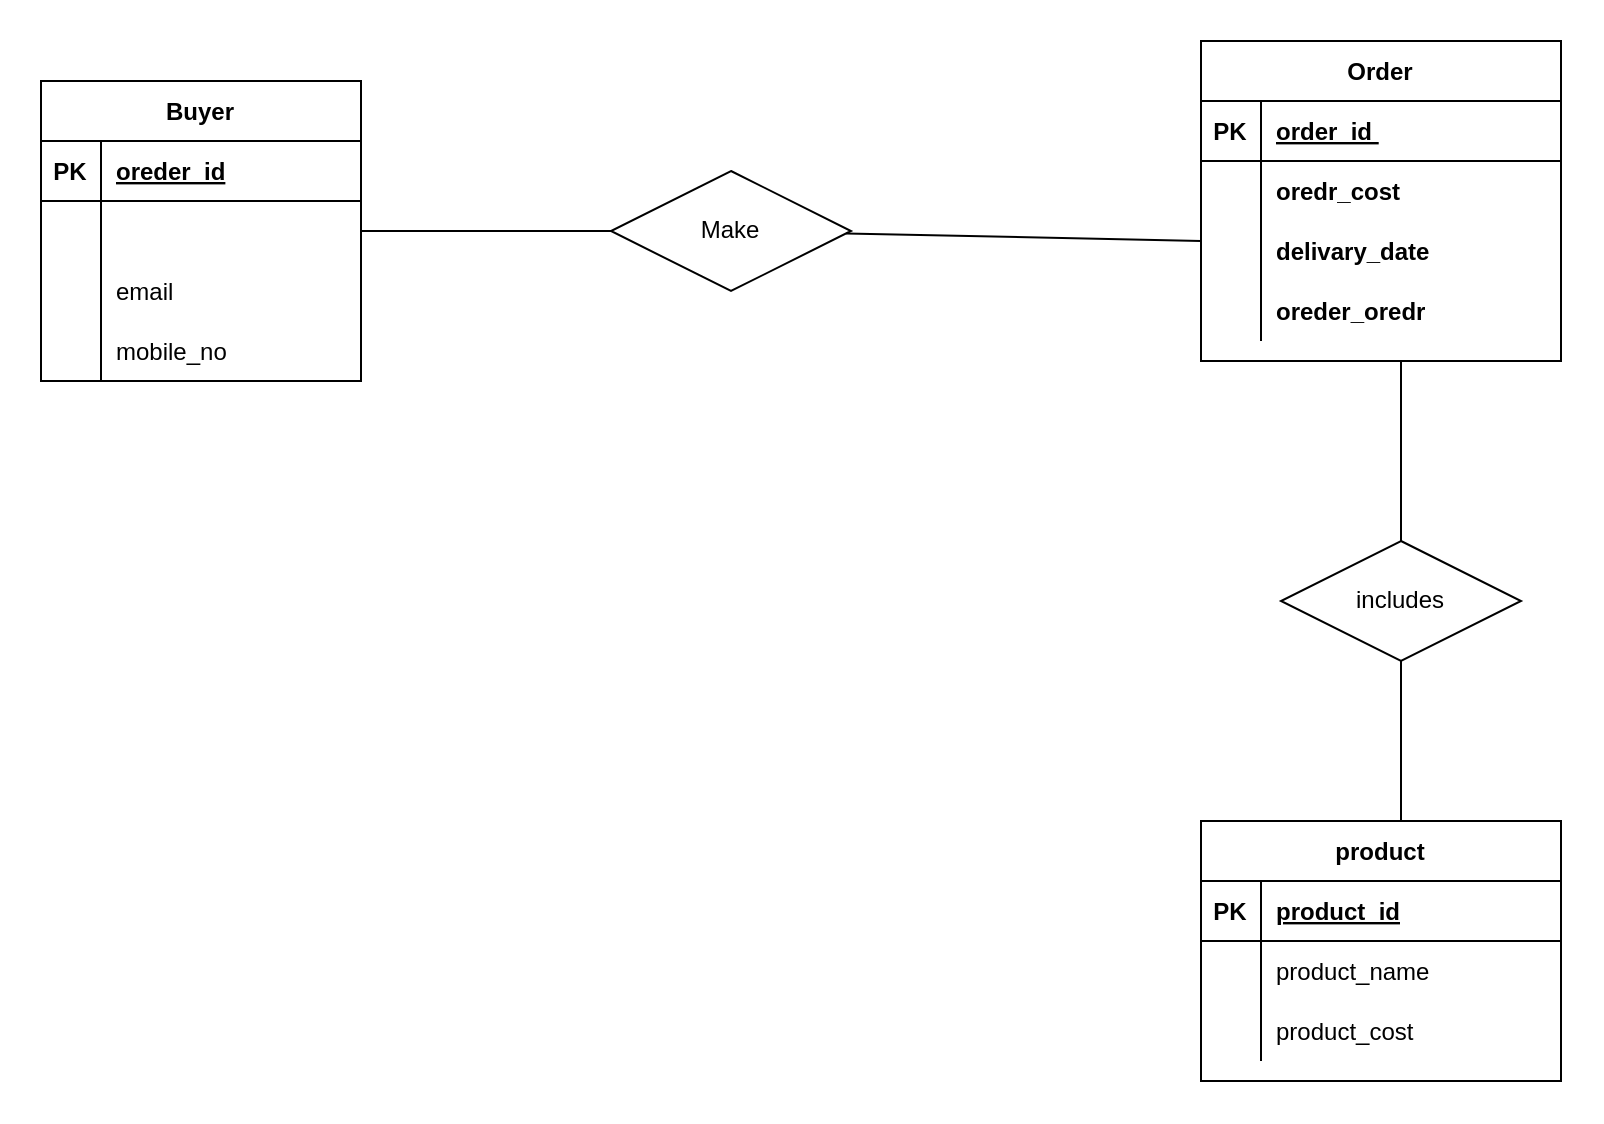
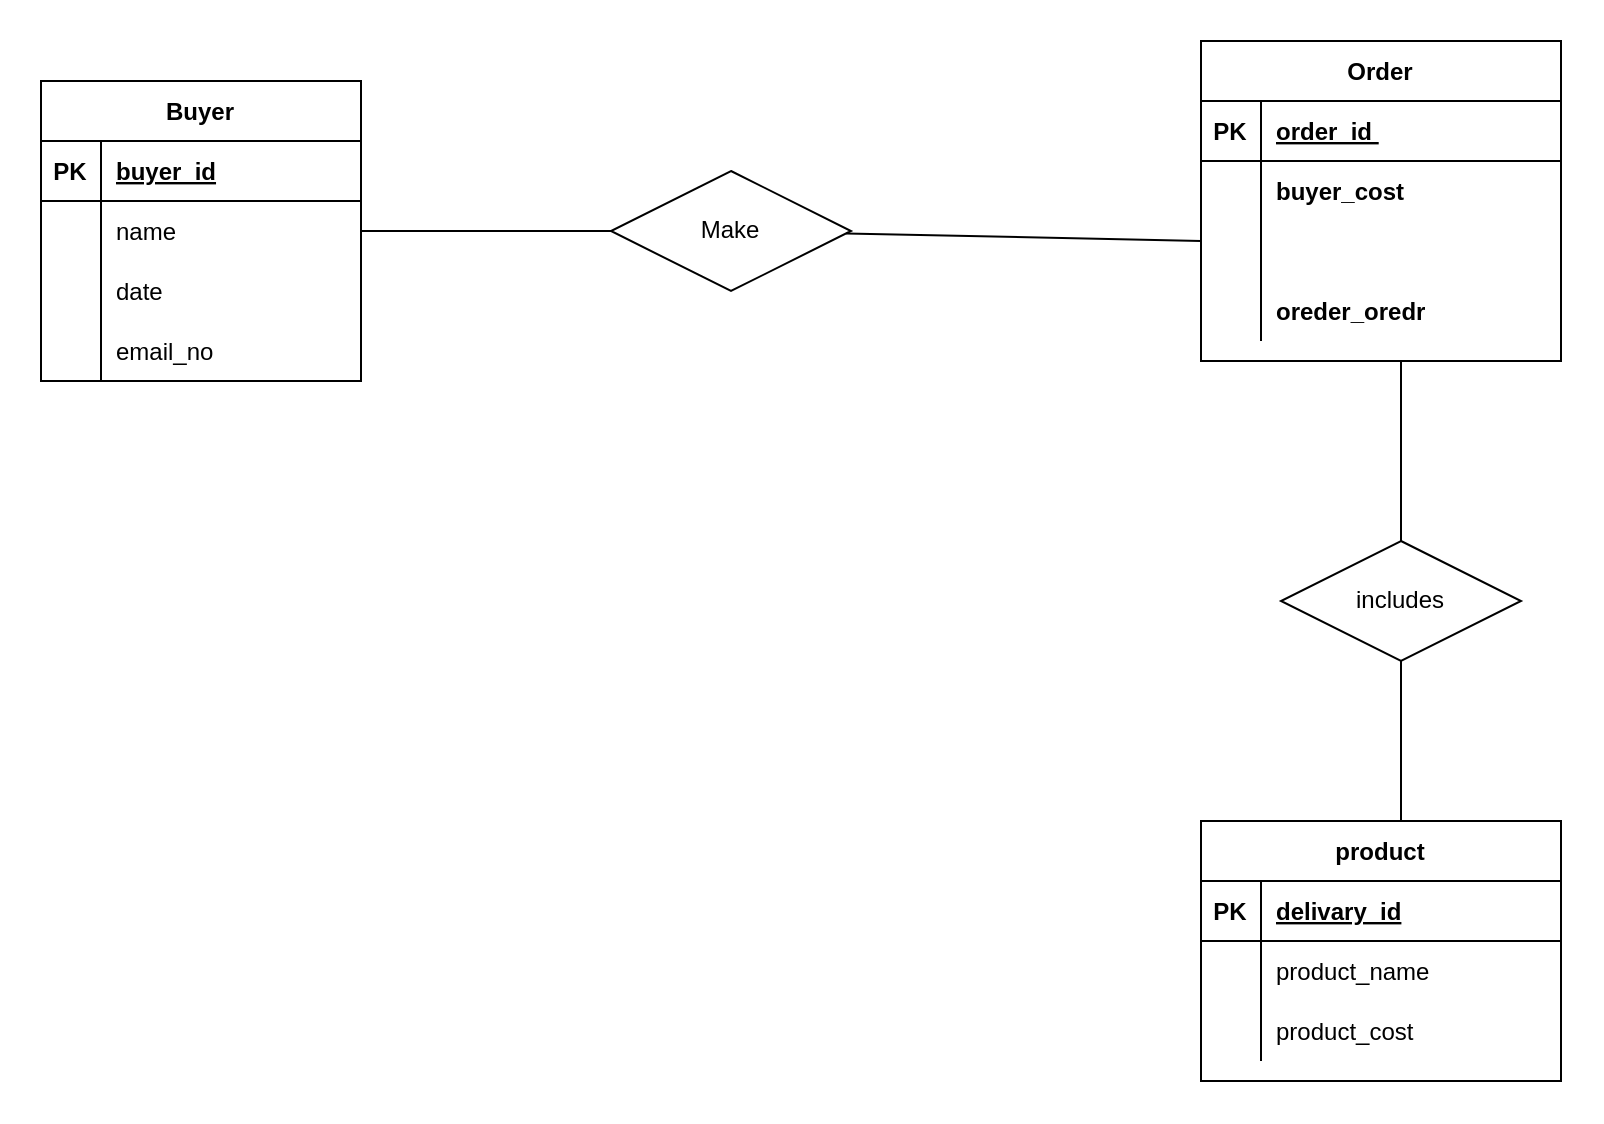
node "oreder_id": label "oreder_id" -> "buyer_id"
node "oredr_cost": label "oredr_cost" -> "buyer_cost"
node "name": added
node "delivary_date": removed
node "email": label "email" -> "date"
node "mobile_no": label "mobile_no" -> "email_no"
node "product_id": label "product_id" -> "delivary_id"
